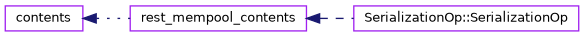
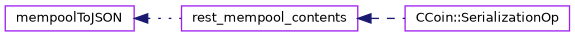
node "contents": label "contents" -> "mempoolToJSON"
node "SerializationOp::SerializationOp": label "SerializationOp::SerializationOp" -> "CCoin::SerializationOp"
